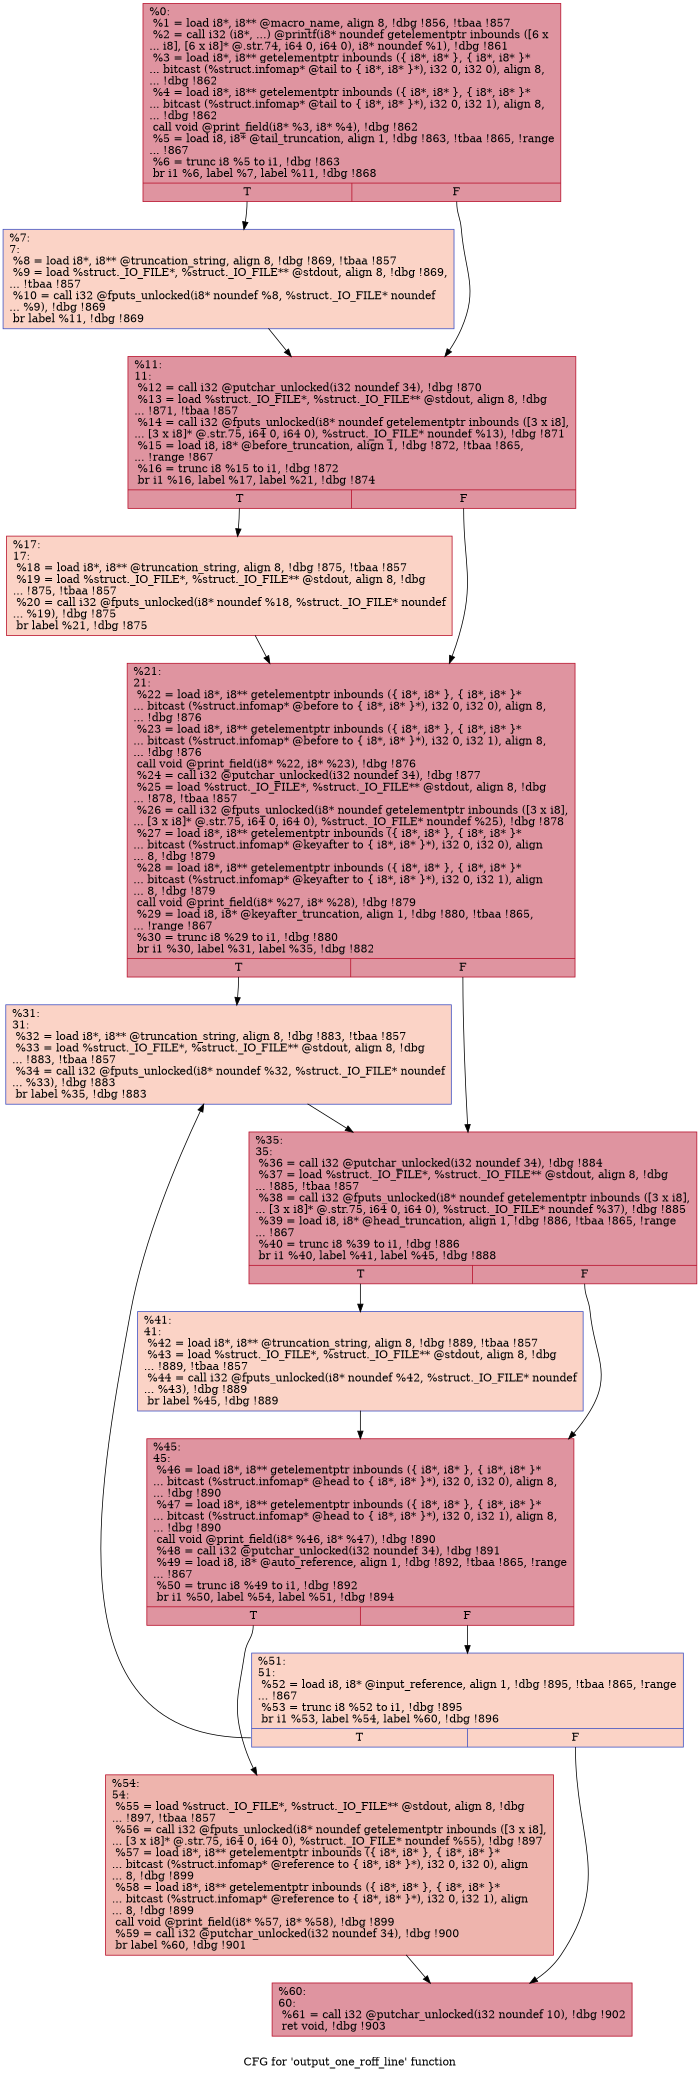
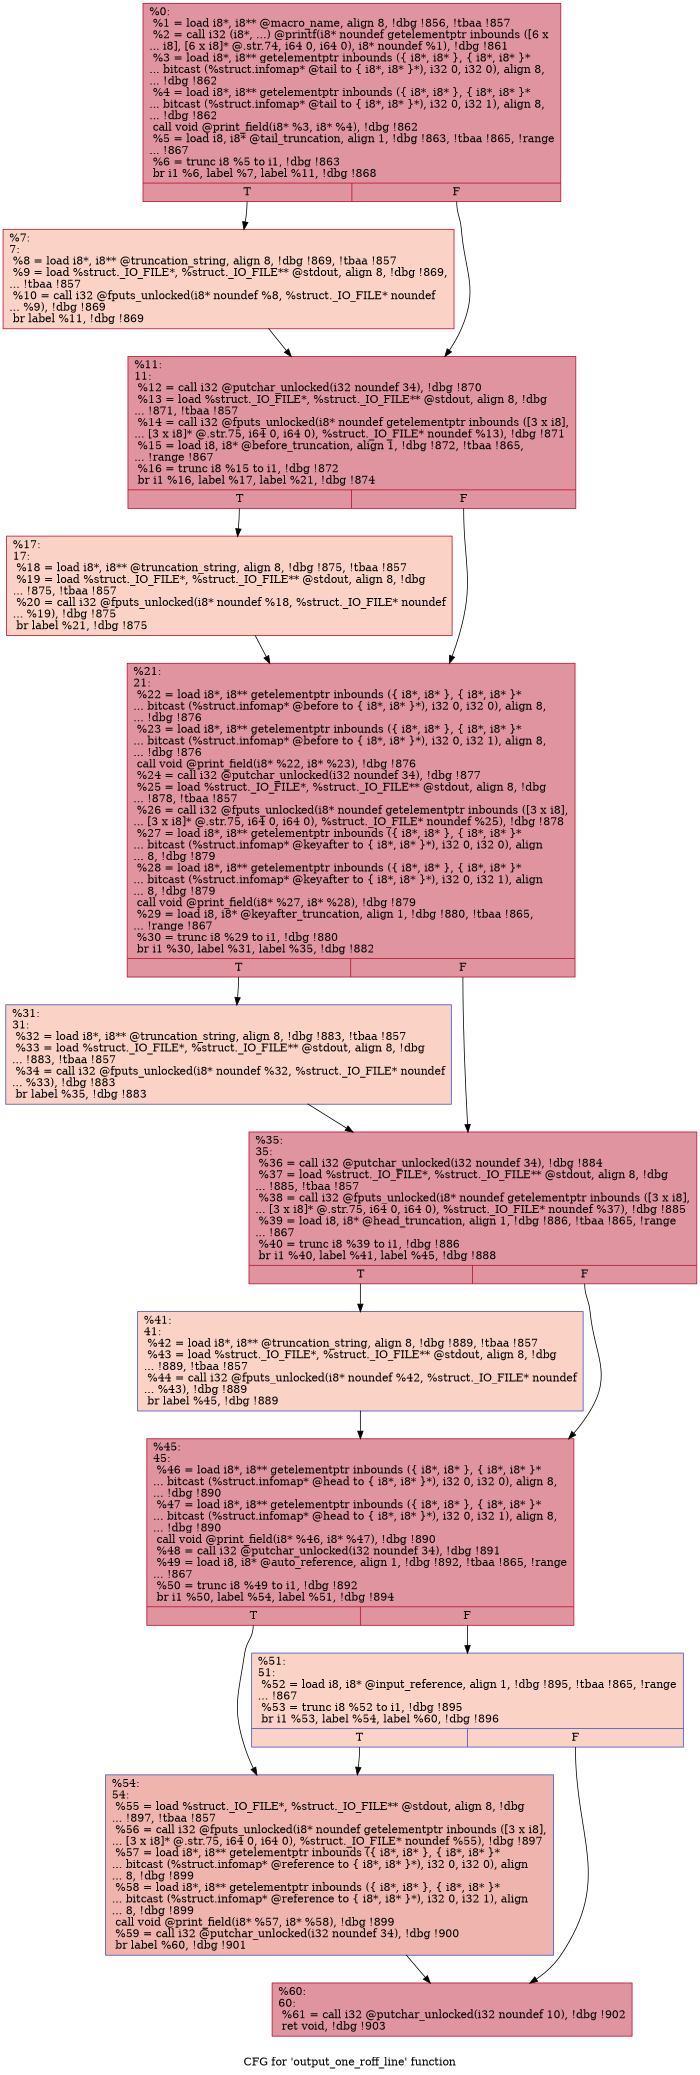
node "%7:": color #3d50c3ff -> #b70d28ff
edge "%51:" -> "%31:": now "%51:" -> "%54:"
node "%54:": color #b70d28ff -> #3d50c3ff
